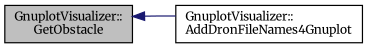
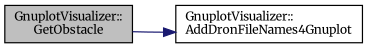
edge "GnuplotVisualizer:: AddDronFileNames4Gnuplot" -> "GnuplotVisualizer:: GetObstacle": reversed
